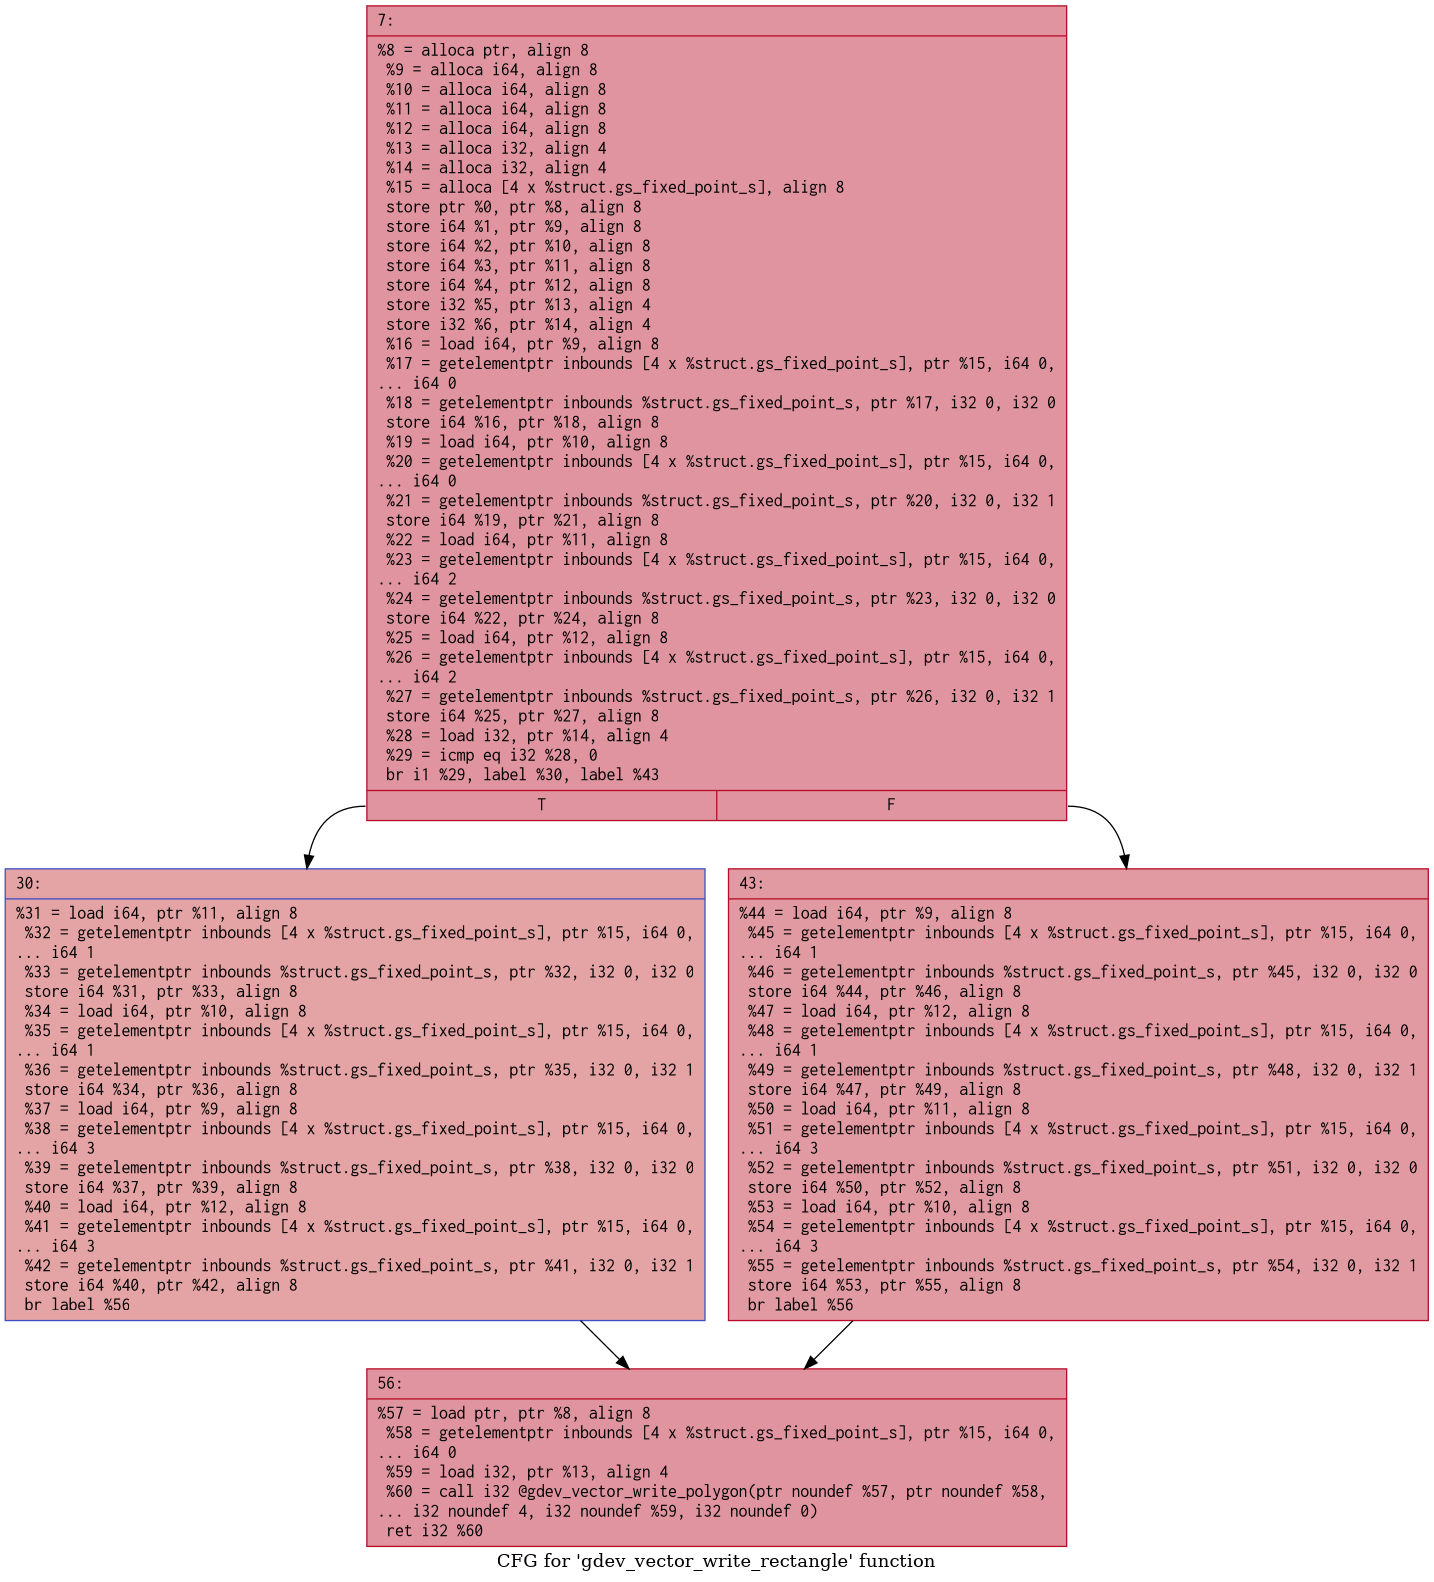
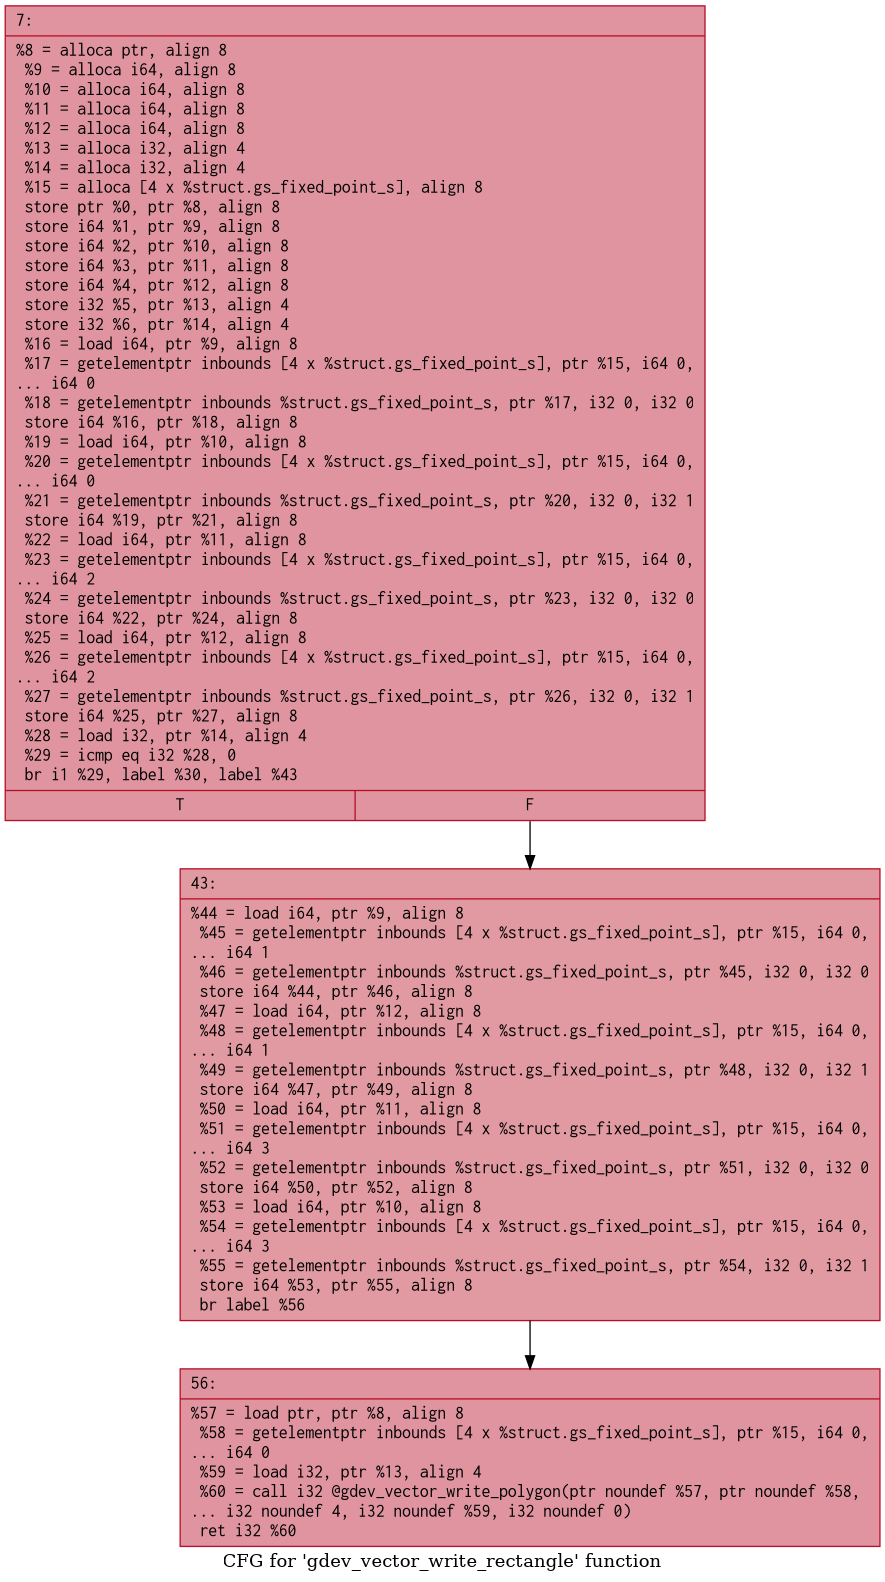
node "30:": removed
